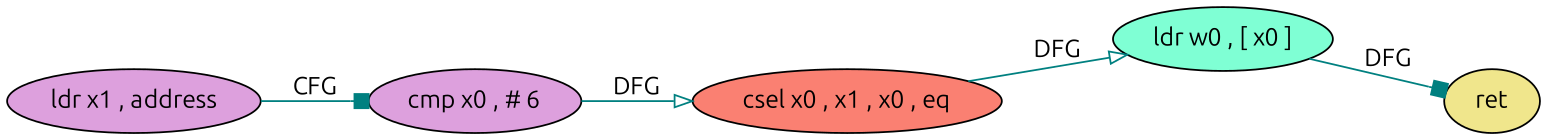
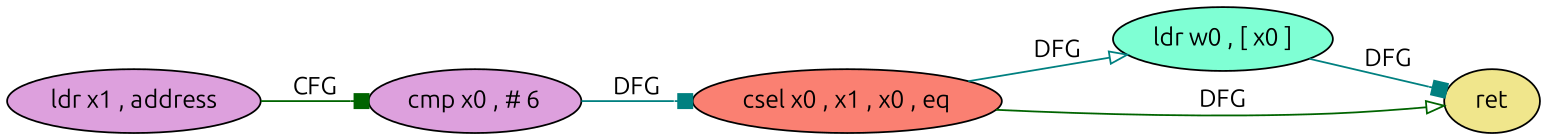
edge "ldr x1 , address" -> "cmp x0 , # 6": color teal -> darkgreen
edge "cmp x0 , # 6" -> "csel x0 , x1 , x0 , eq": arrowhead onormal -> box
edge "csel x0 , x1 , x0 , eq" -> "ret": added, label "DFG"
